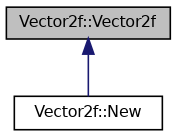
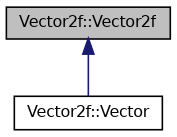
node "Vector2f::New": label "Vector2f::New" -> "Vector2f::Vector"
